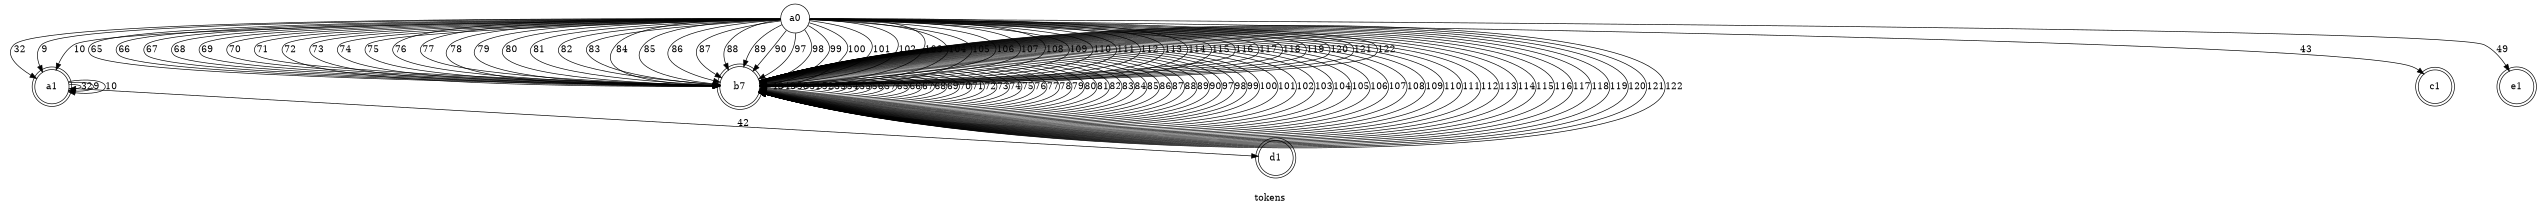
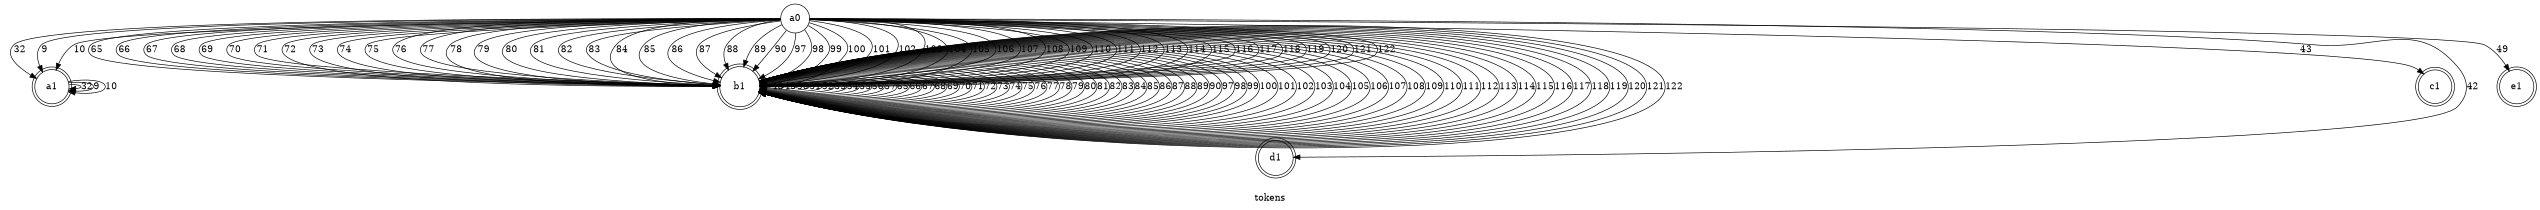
node "b7": label "b7" -> "b1"
edge "a1" -> "d1": now "a0" -> "d1"
